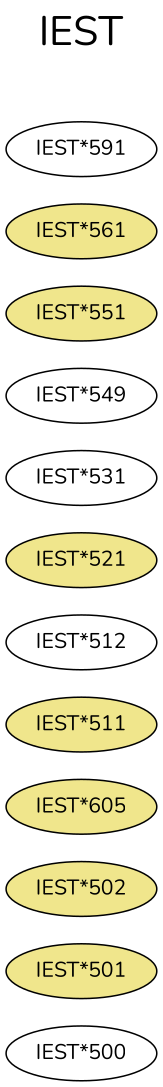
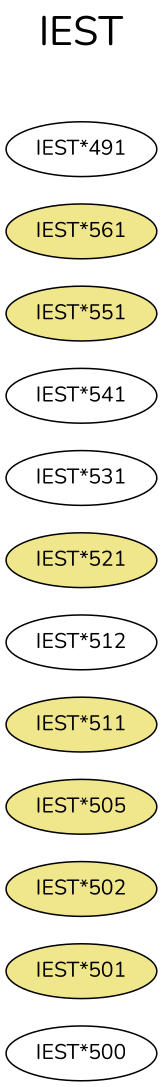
node "IEST*591": label "IEST*591" -> "IEST*491"
node "IEST*549": label "IEST*549" -> "IEST*541"
node "IEST*605": label "IEST*605" -> "IEST*505"
